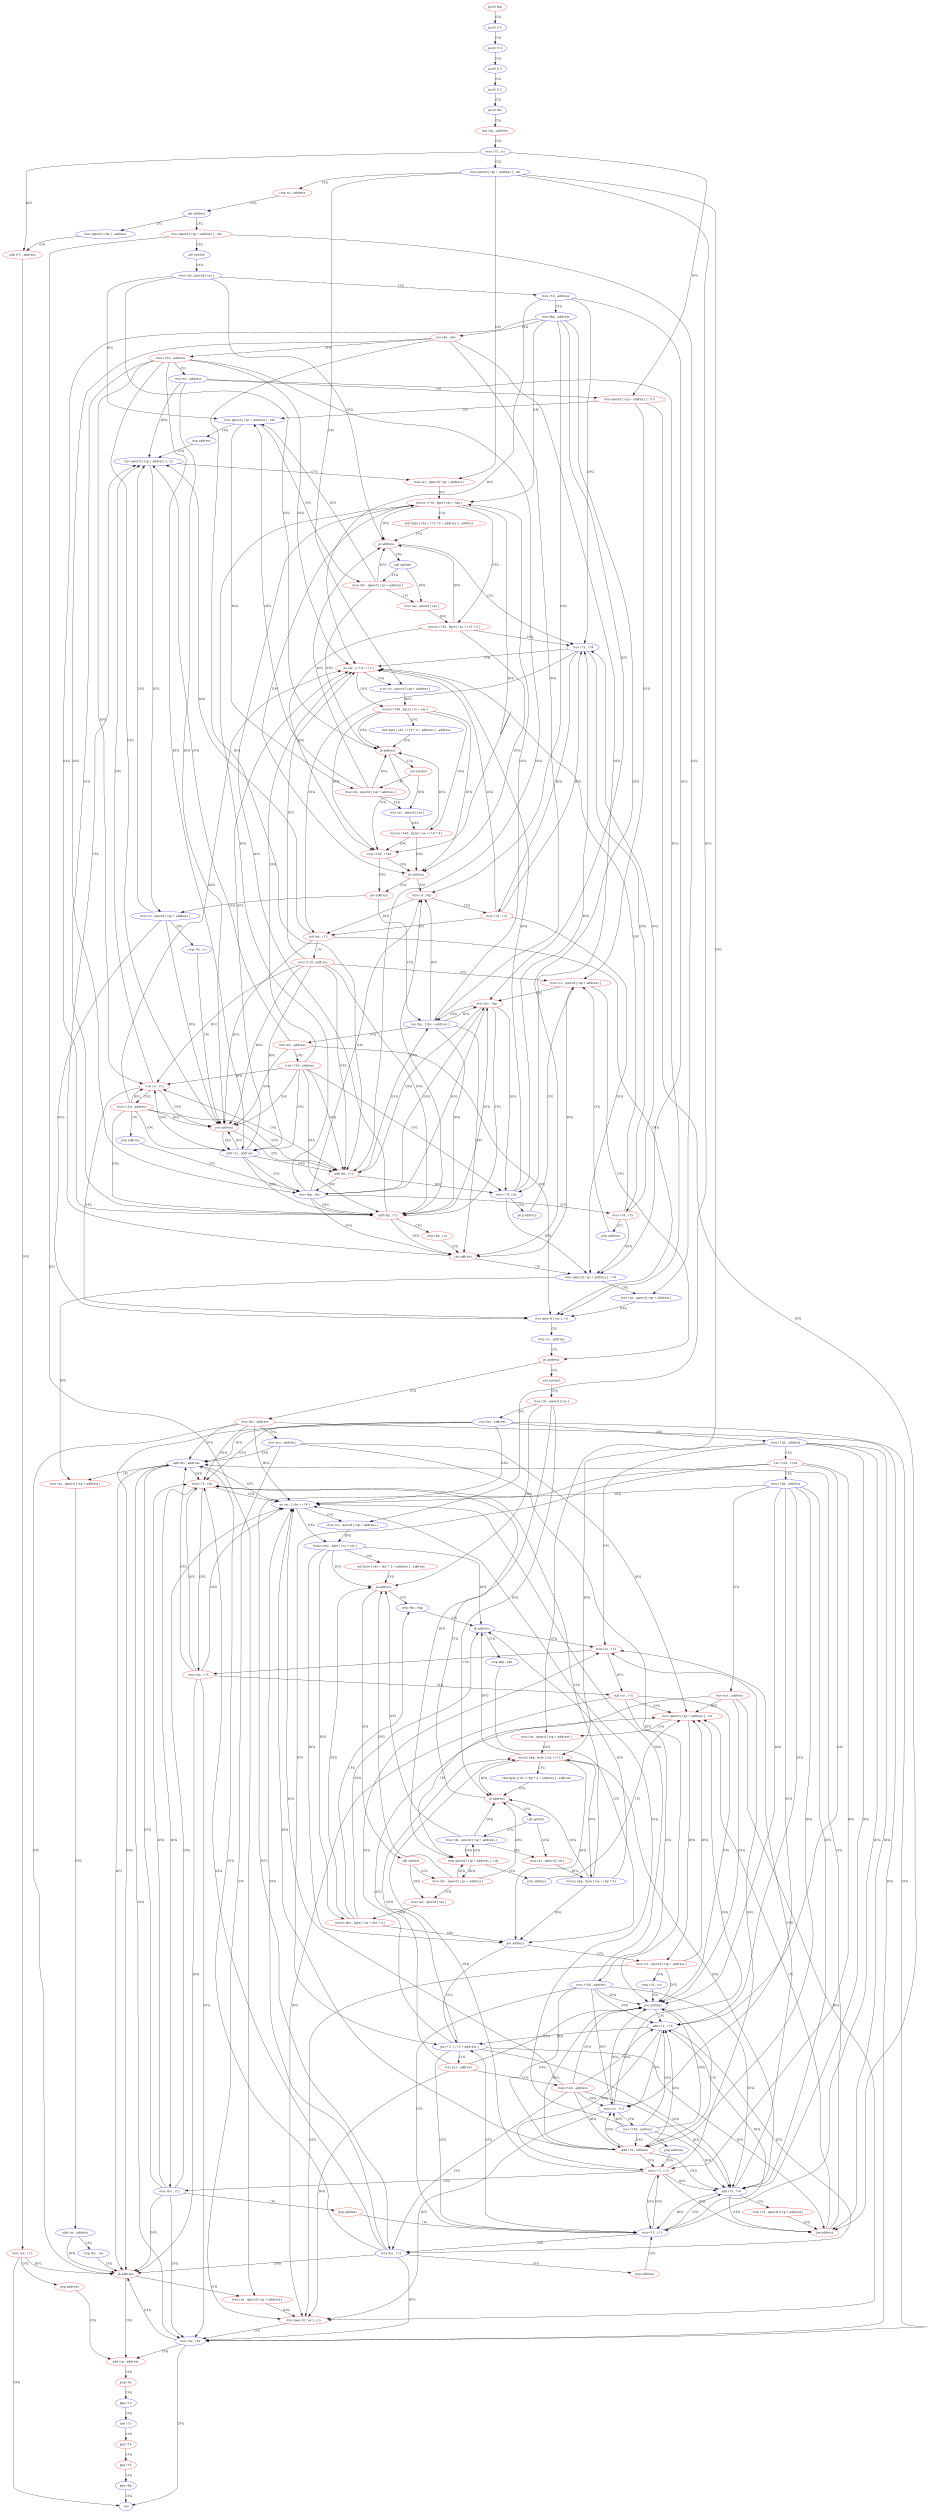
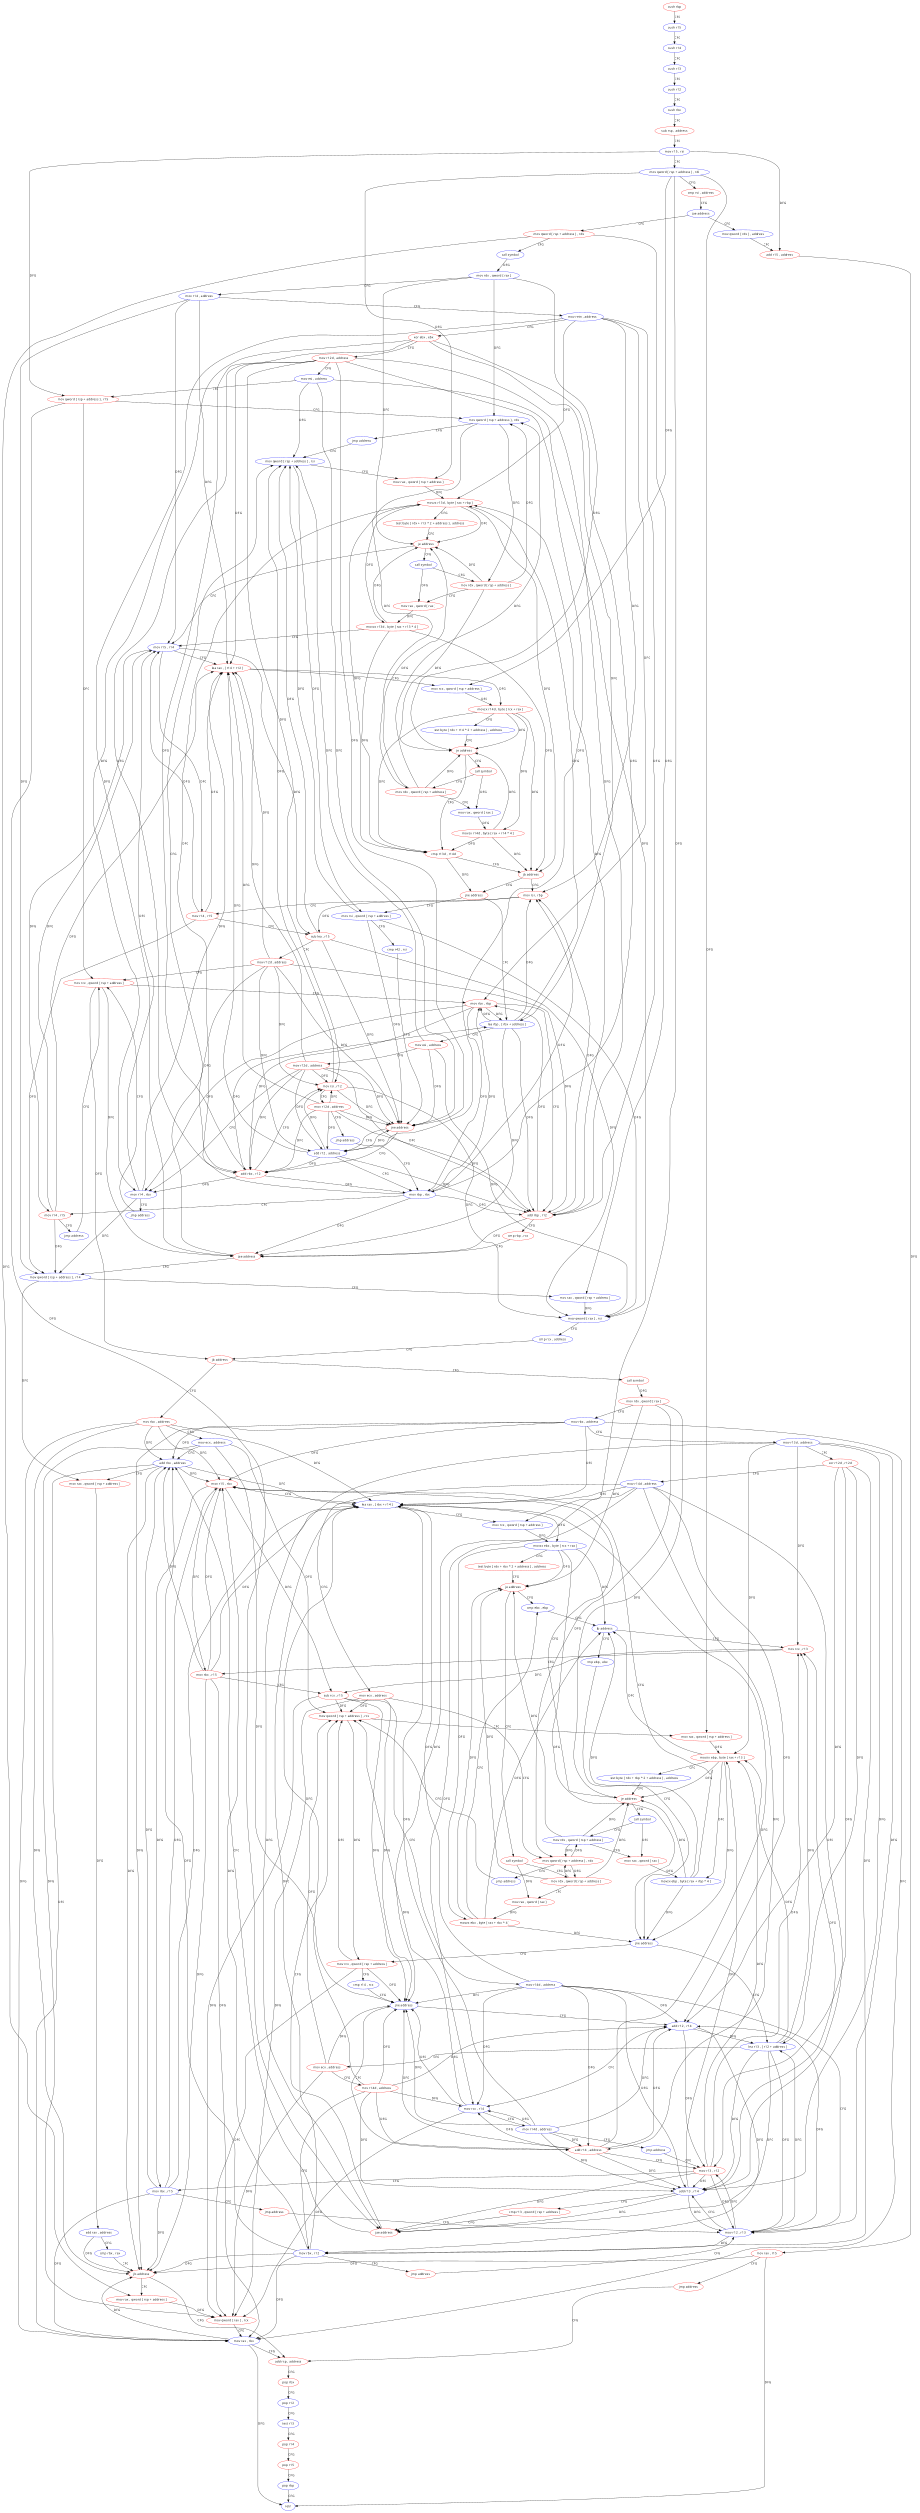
node "mov ebp , address": label "mov ebp , address" -> "mov retn , address"
edge "mov r15 , rbx" -> "sub rcx , r15": added, label "DFG"
